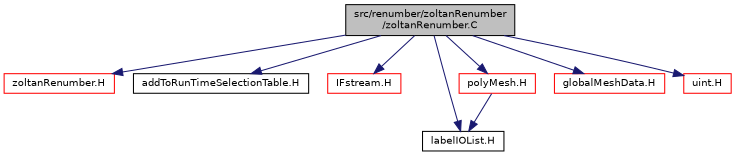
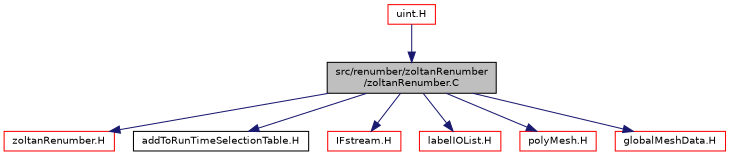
edge "src/renumber/zoltanRenumber /zoltanRenumber.C" -> "uint.H": reversed
edge "polyMesh.H" -> "labelIOList.H": removed
node "labelIOList.H": color black -> red
